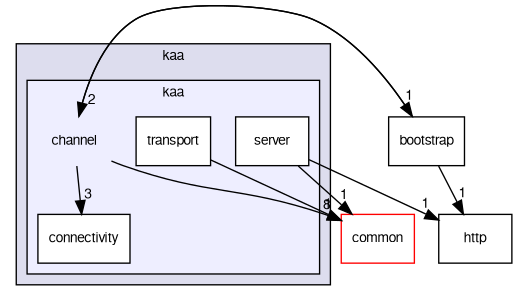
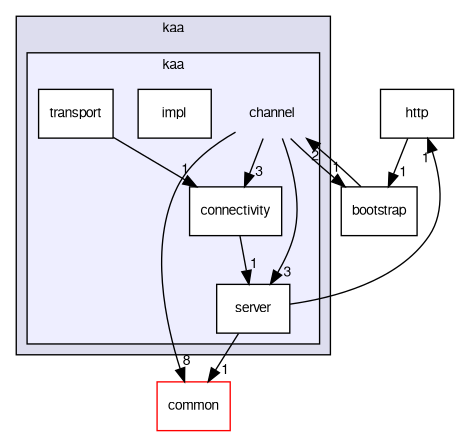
node "impl": added
edge "bootstrap" -> "http": reversed
edge "transport" -> "common": now "transport" -> "connectivity"
edge "channel" -> "server": added
edge "connectivity" -> "server": added
